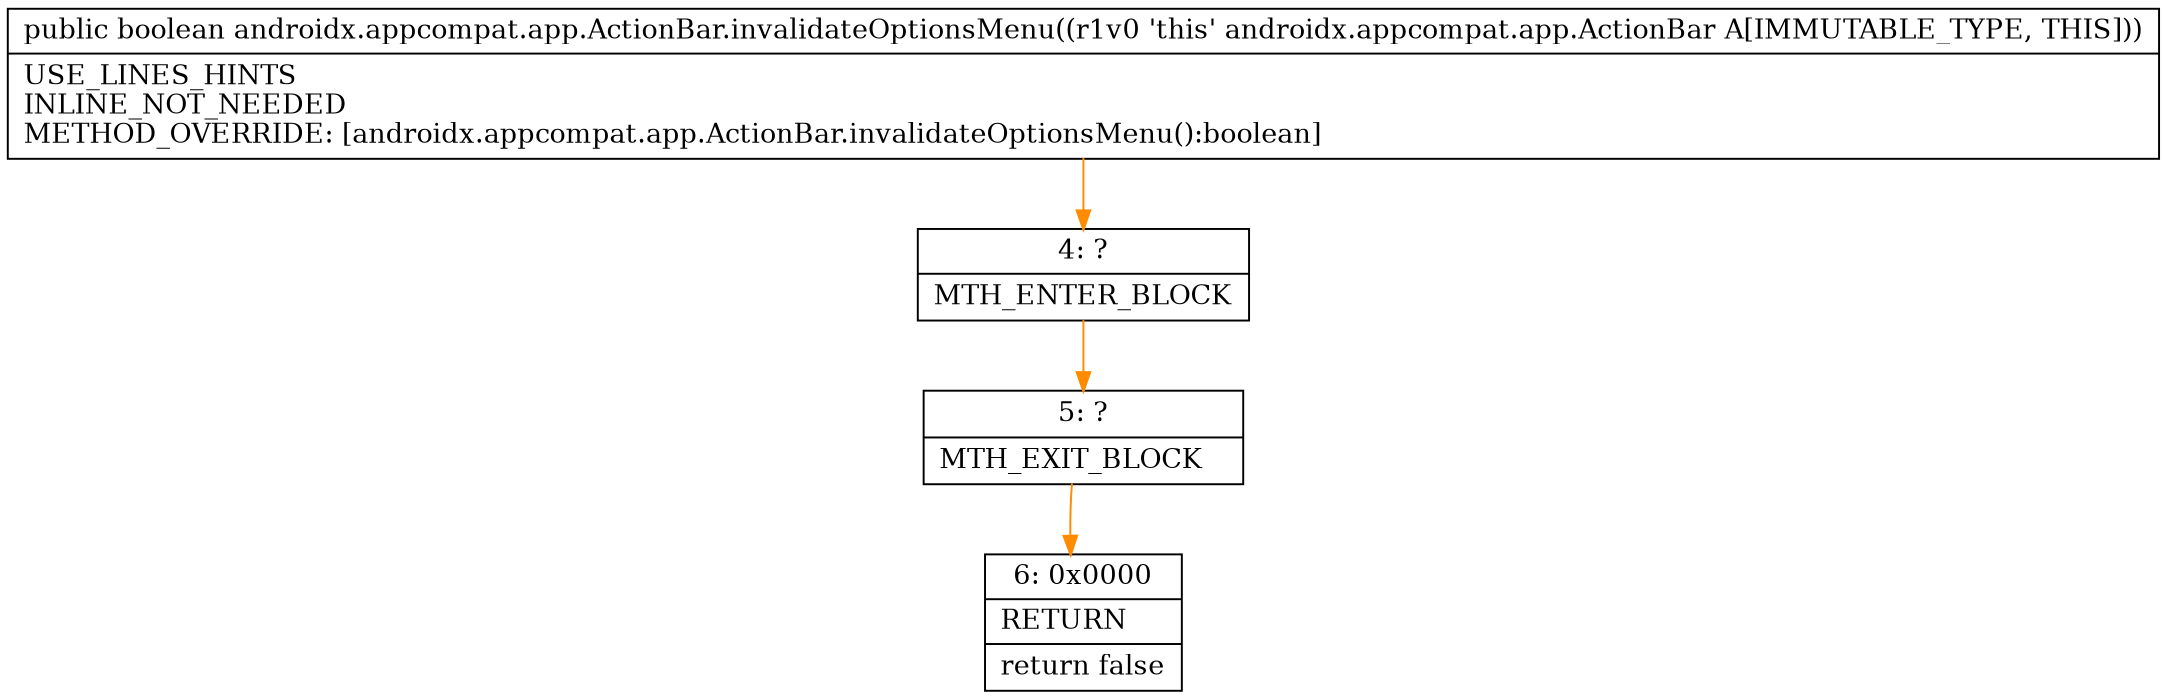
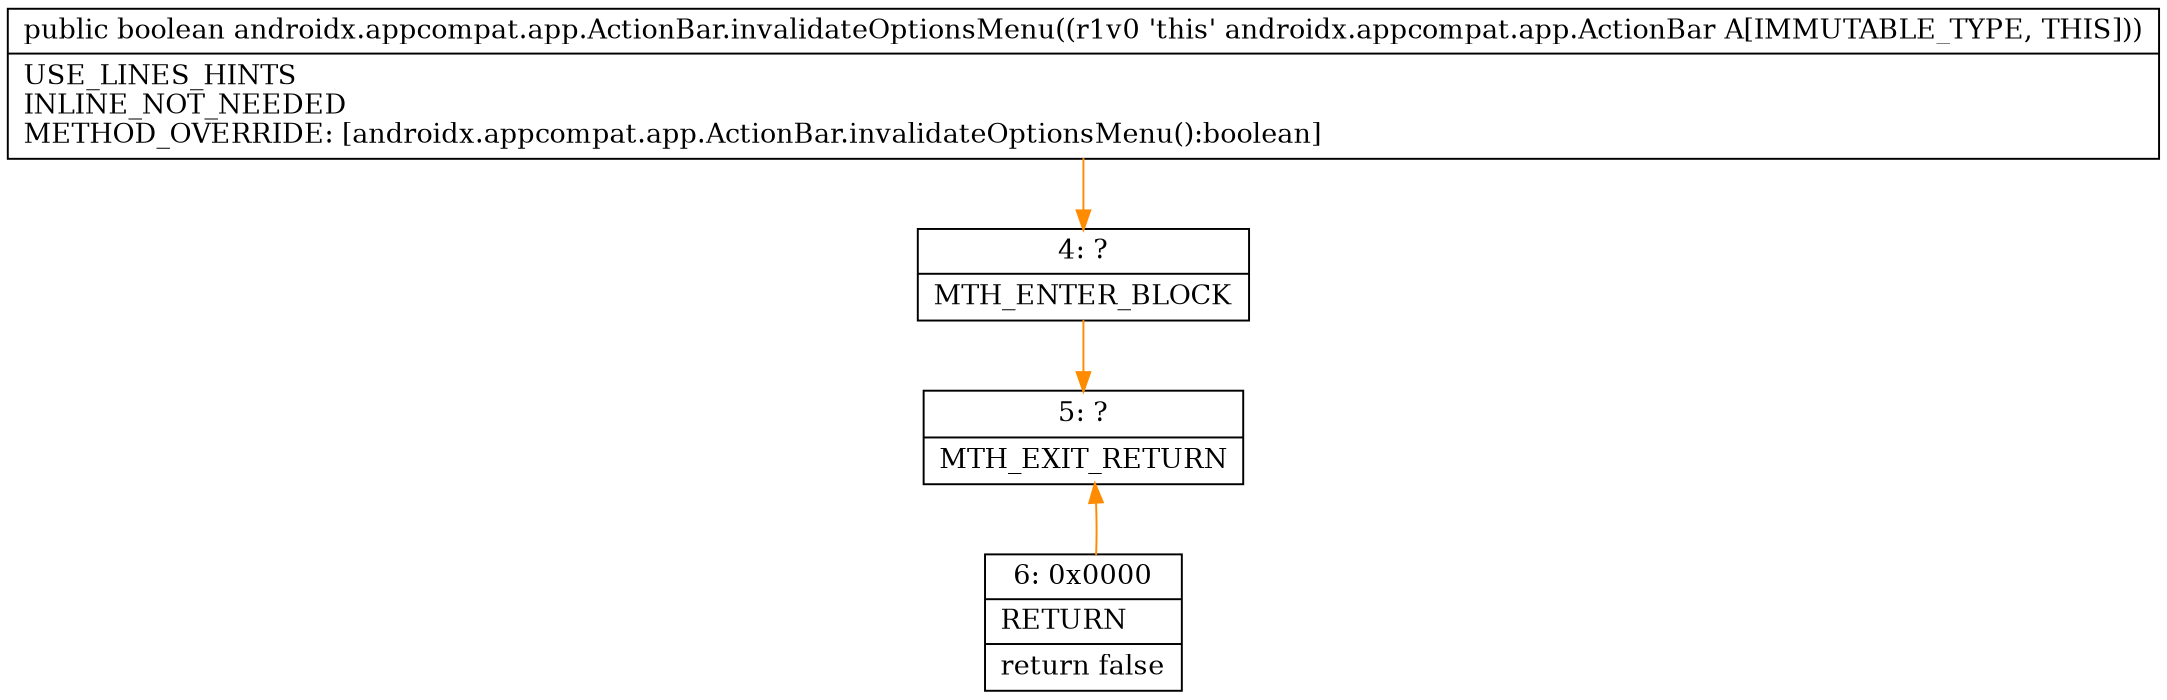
node "5: ?": text "MTH_EXIT_BLOCK" -> "MTH_EXIT_RETURN"
edge "5: ?" -> "6: 0x0000": reversed
